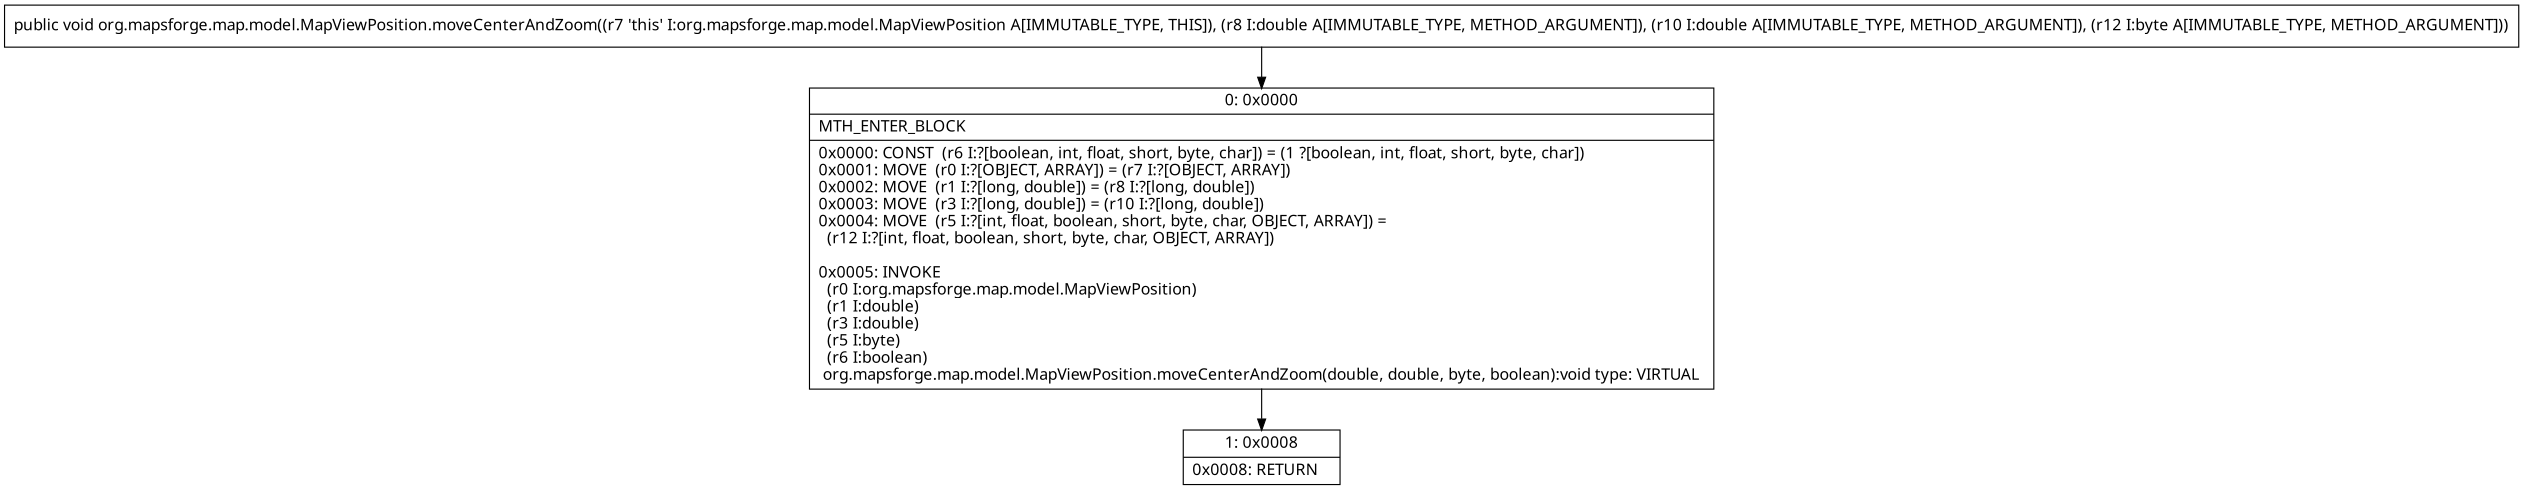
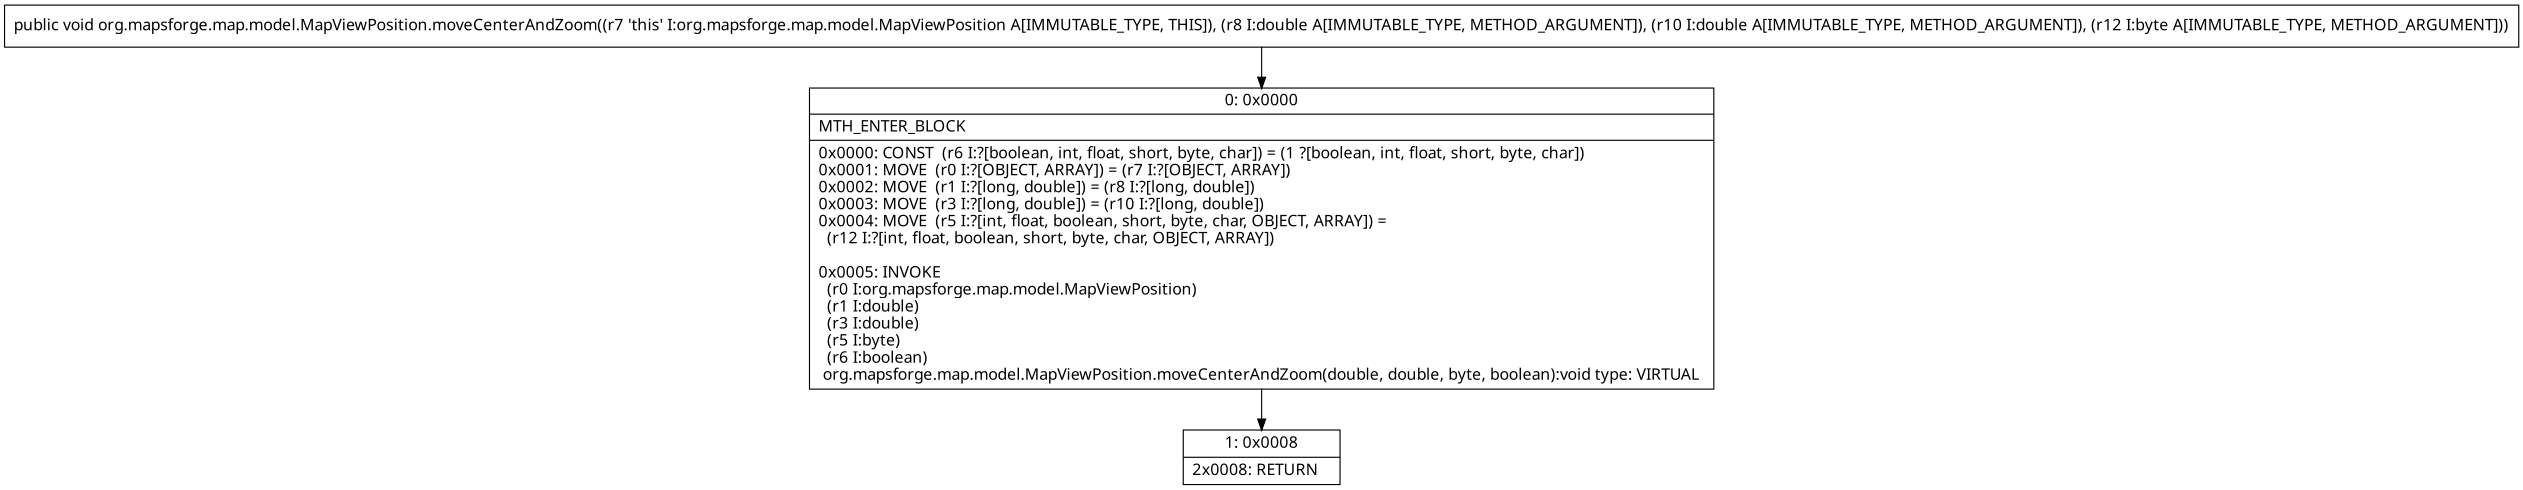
node "1: 0x0008": text "0x0008: RETURN" -> "2x0008: RETURN"
